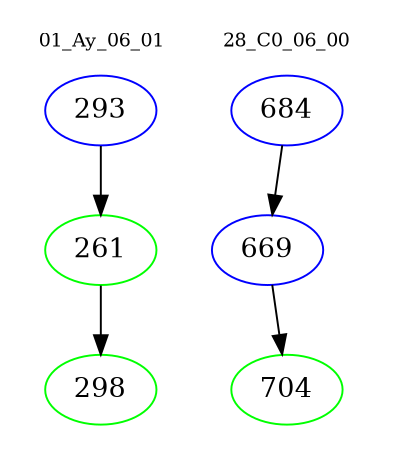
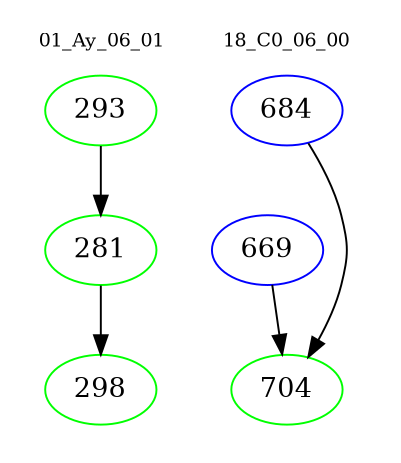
cluster "28_C0_06_00": label "28_C0_06_00" -> "18_C0_06_00"
node "293": color blue -> green
edge "684" -> "669": now "684" -> "704"
node "261": label "261" -> "281"
